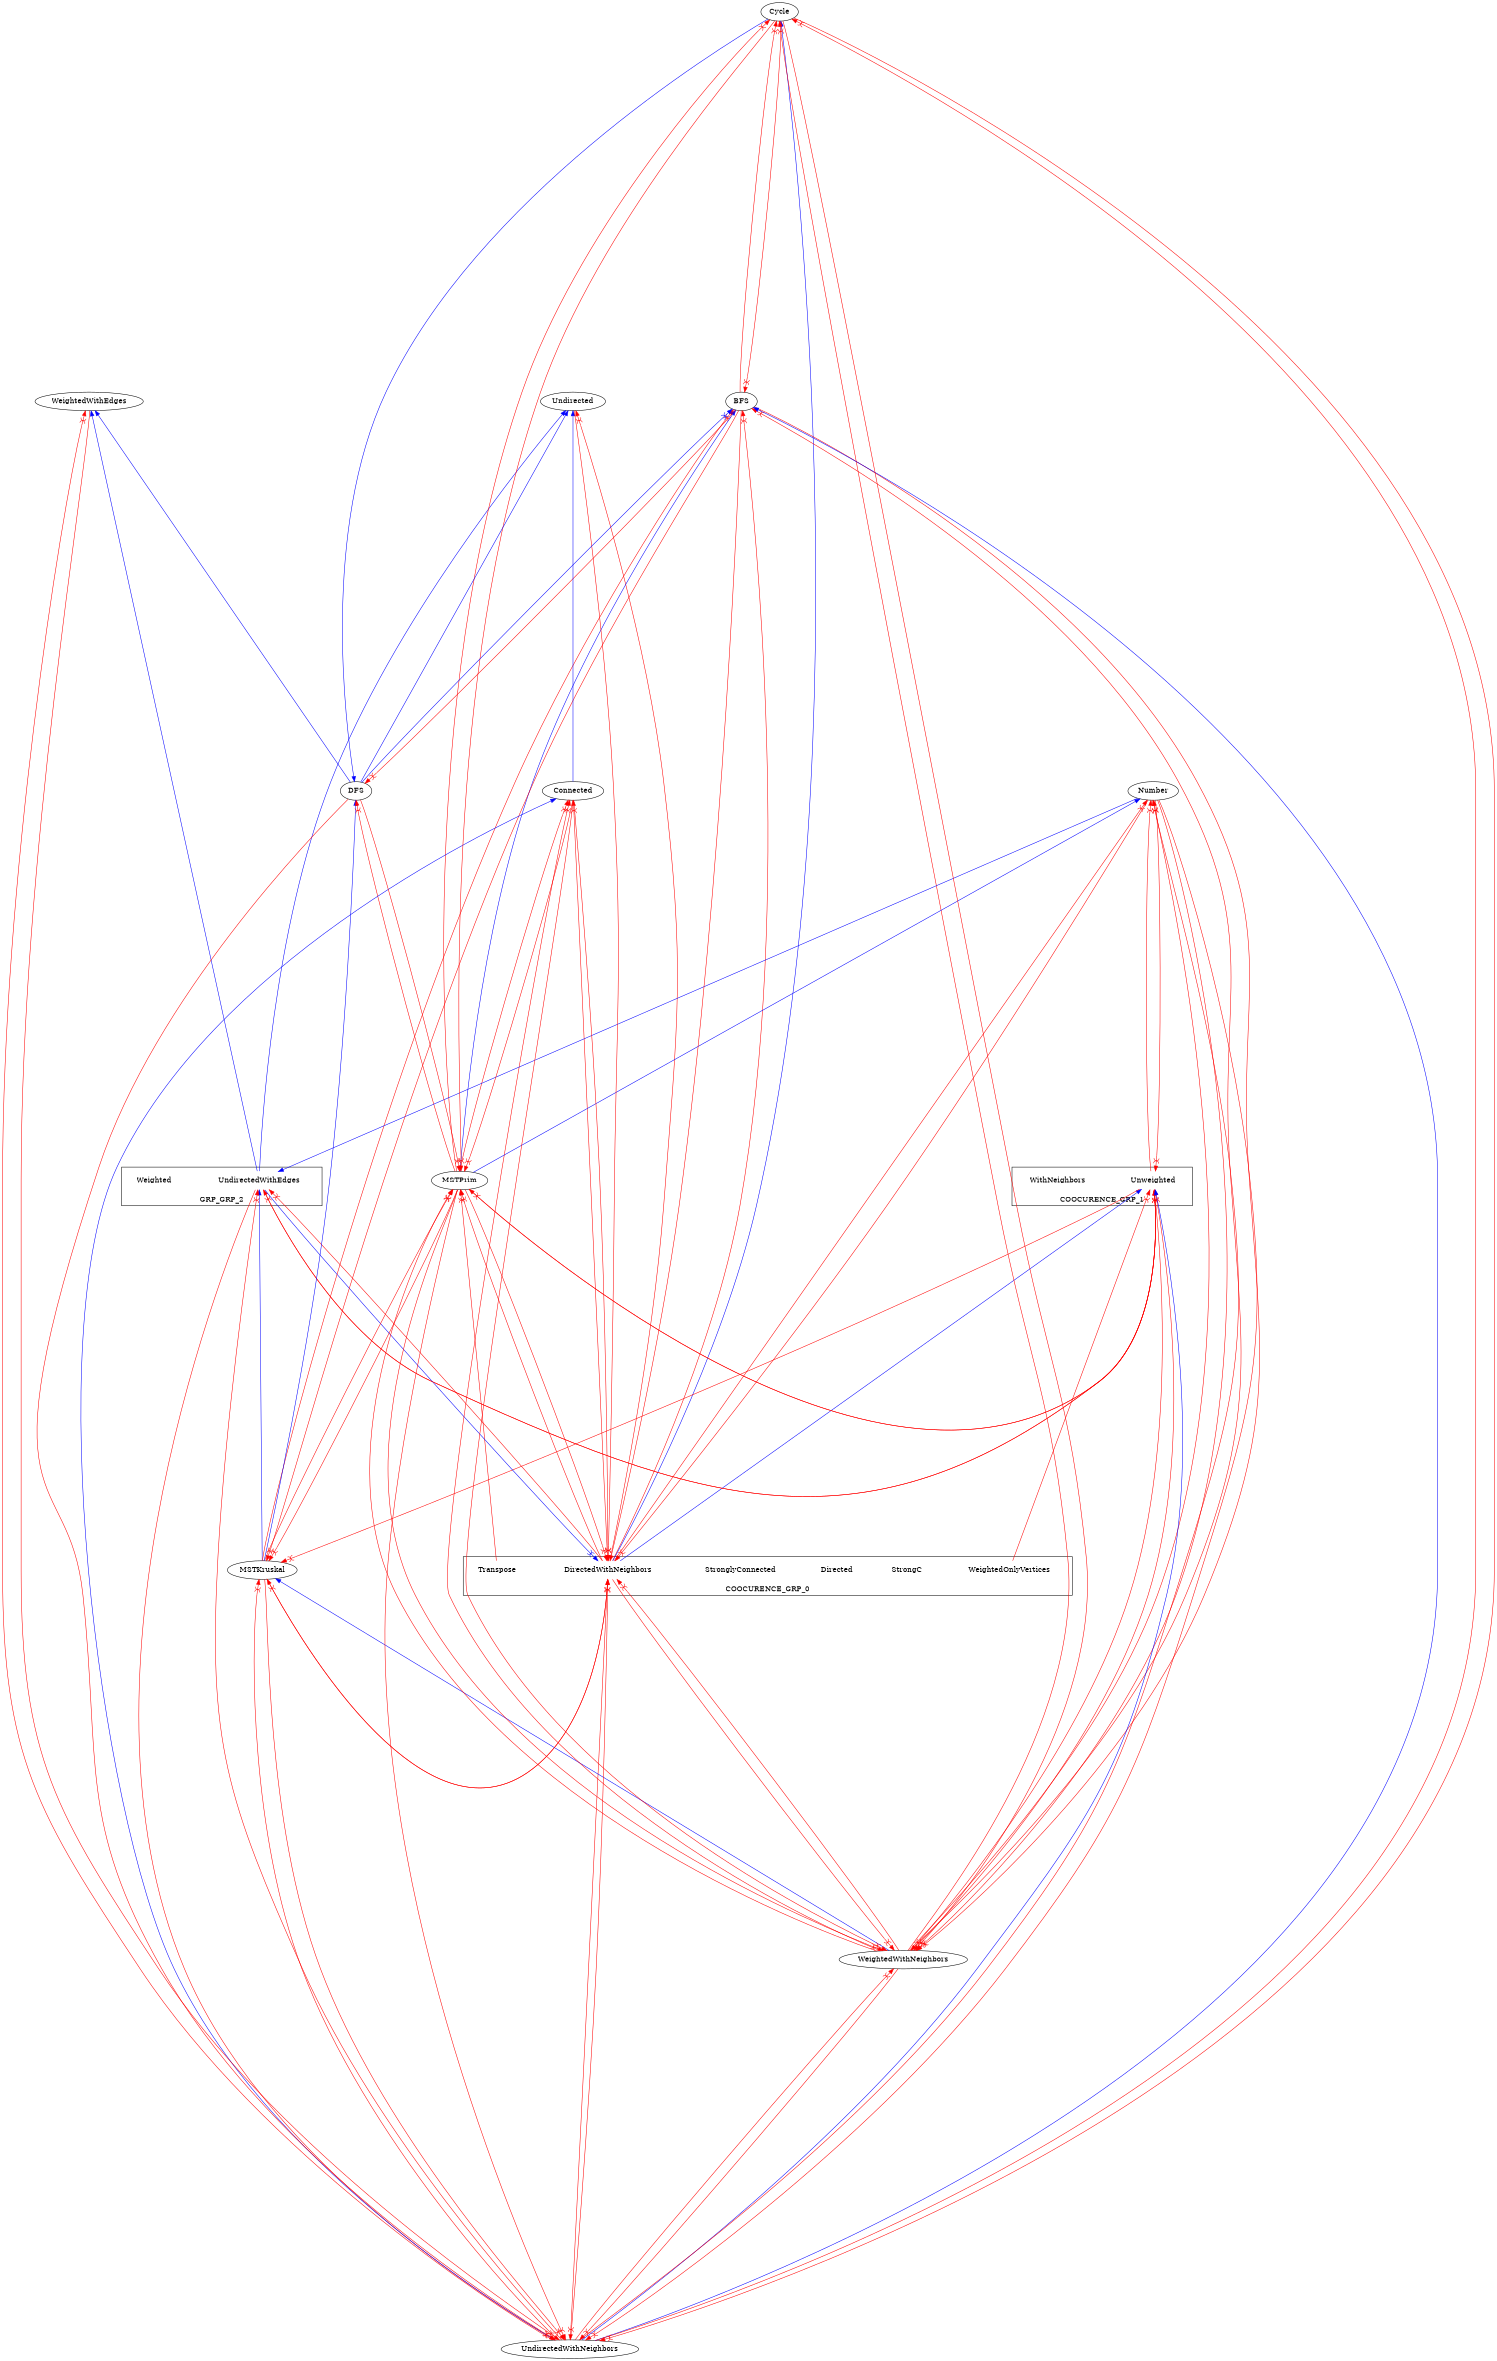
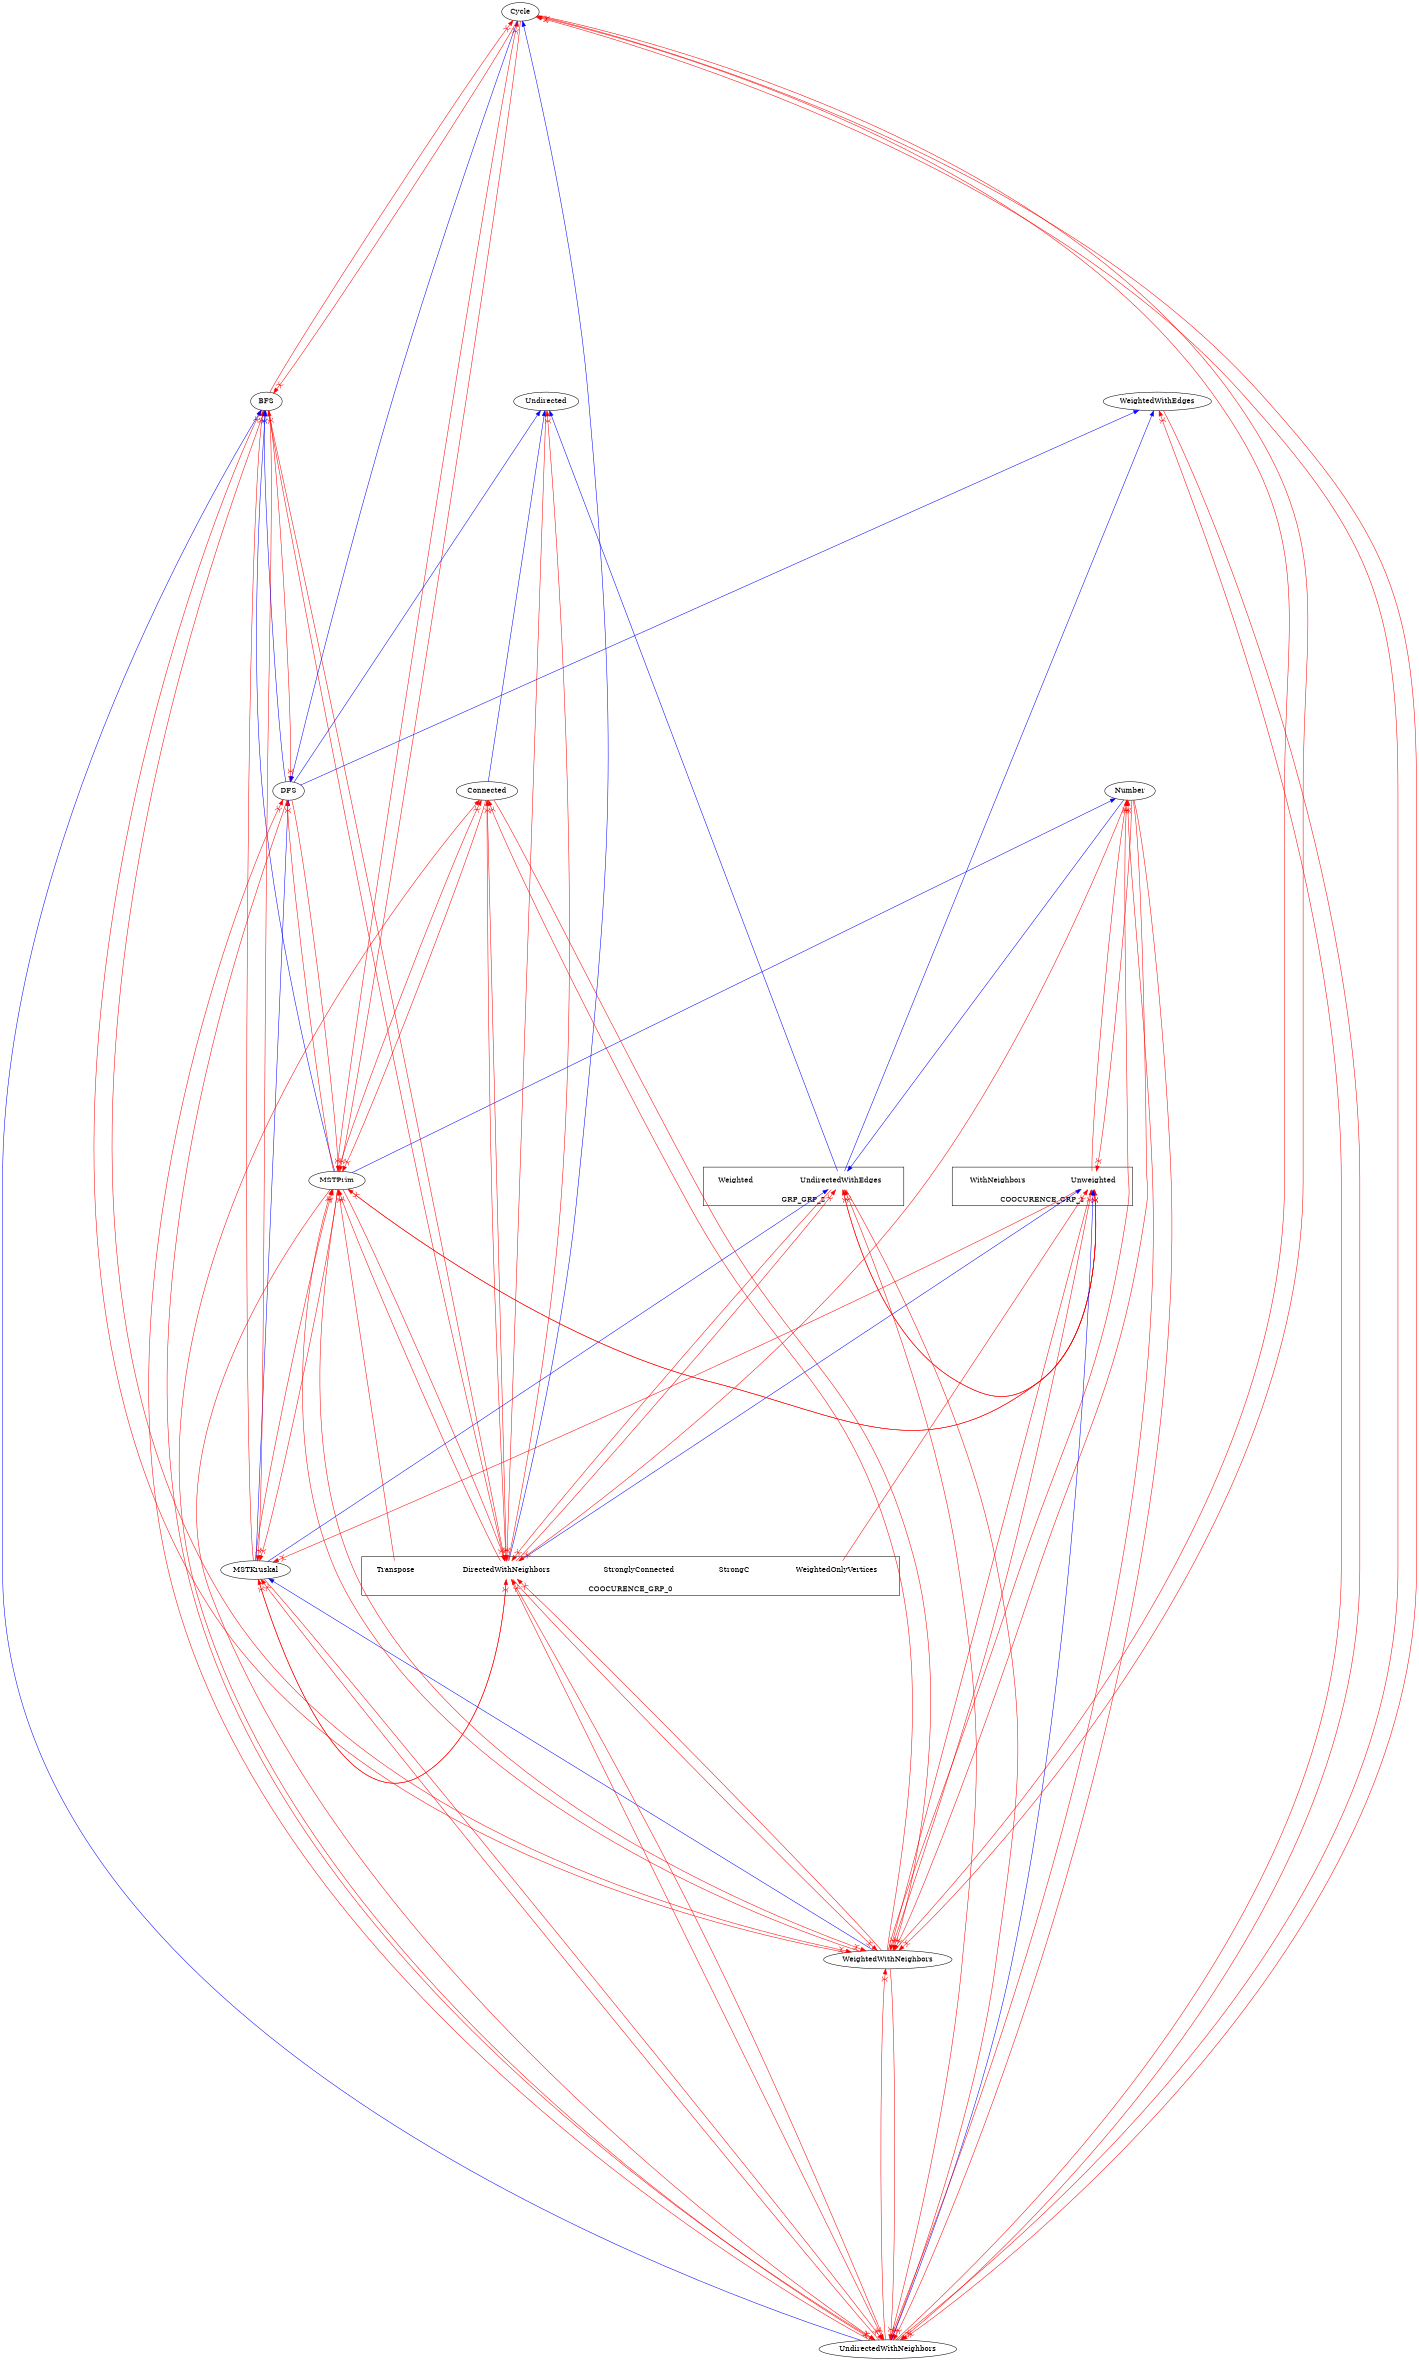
edge "DirectedWithNeighbors" -> "Number": removed
edge "UndirectedWithEdges" -> "DirectedWithNeighbors": color blue -> red
edge "UndirectedWithNeighbors" -> "Connected": color blue -> red
node "Directed": removed
edge "UndirectedWithNeighbors" -> "DFS": added
